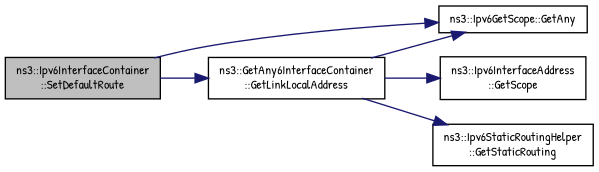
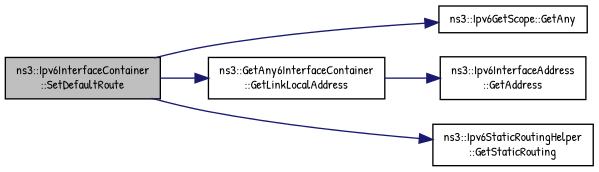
edge "ns3::GetAny6InterfaceContainer ::GetLinkLocalAddress" -> "ns3::Ipv6GetScope::GetAny": removed
node "ns3::Ipv6InterfaceAddress ::GetScope": label "ns3::Ipv6InterfaceAddress ::GetScope" -> "ns3::Ipv6InterfaceAddress ::GetAddress"
edge "ns3::GetAny6InterfaceContainer ::GetLinkLocalAddress" -> "ns3::Ipv6StaticRoutingHelper ::GetStaticRouting": now "ns3::Ipv6InterfaceContainer ::SetDefaultRoute" -> "ns3::Ipv6StaticRoutingHelper ::GetStaticRouting"
